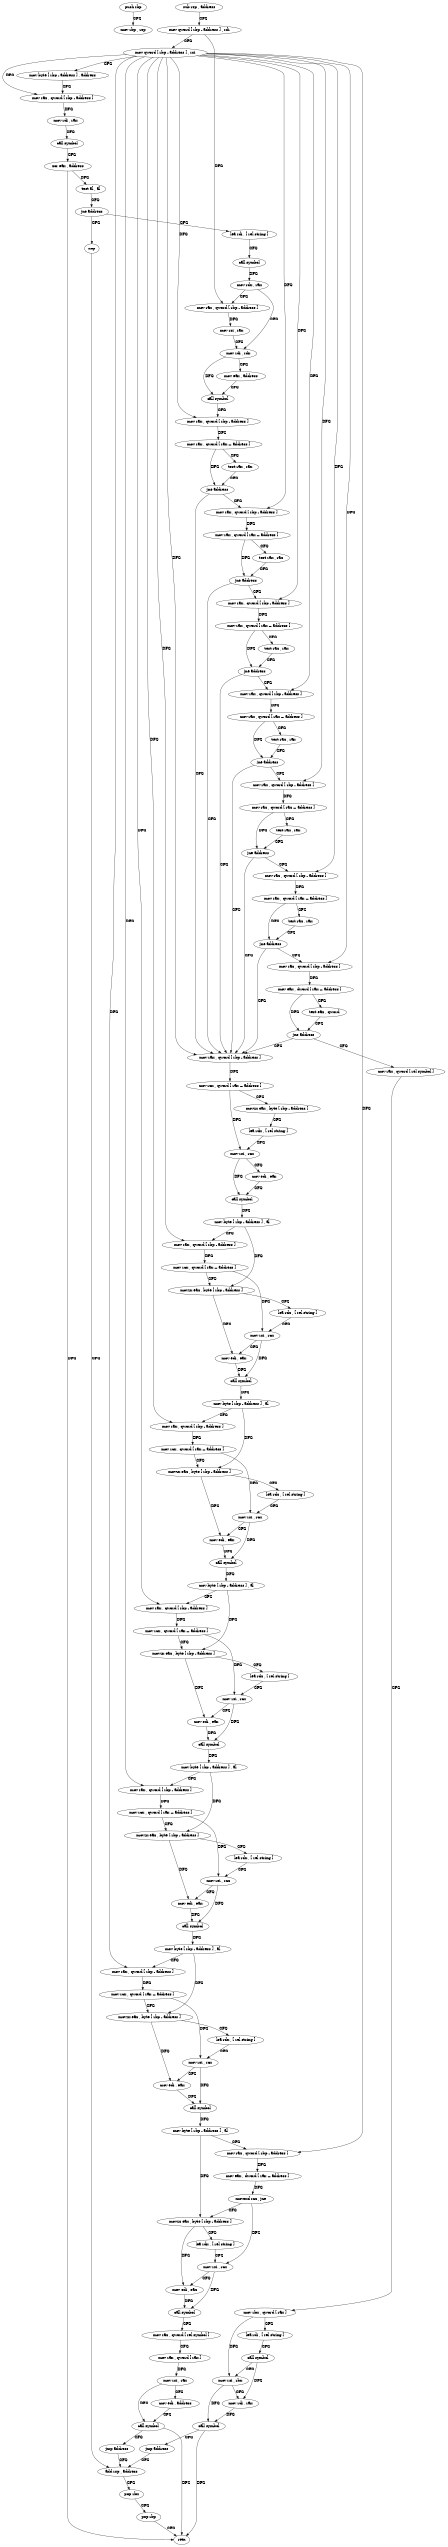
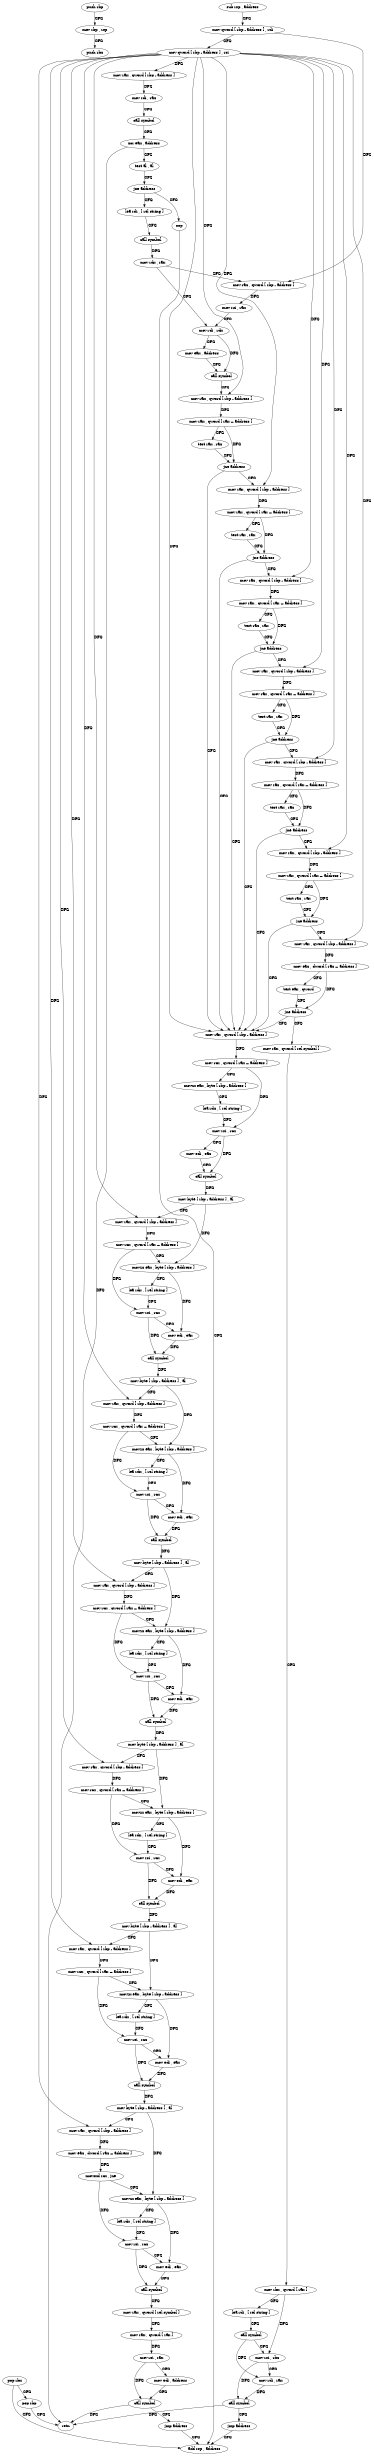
node "push rbx": added
node "mov byte [ rbp - address ] , address": removed
edge "xor eax , address" -> "test al , al": label "DFG" -> "CFG"
edge "add rsp , address" -> "pop rbx": reversed
